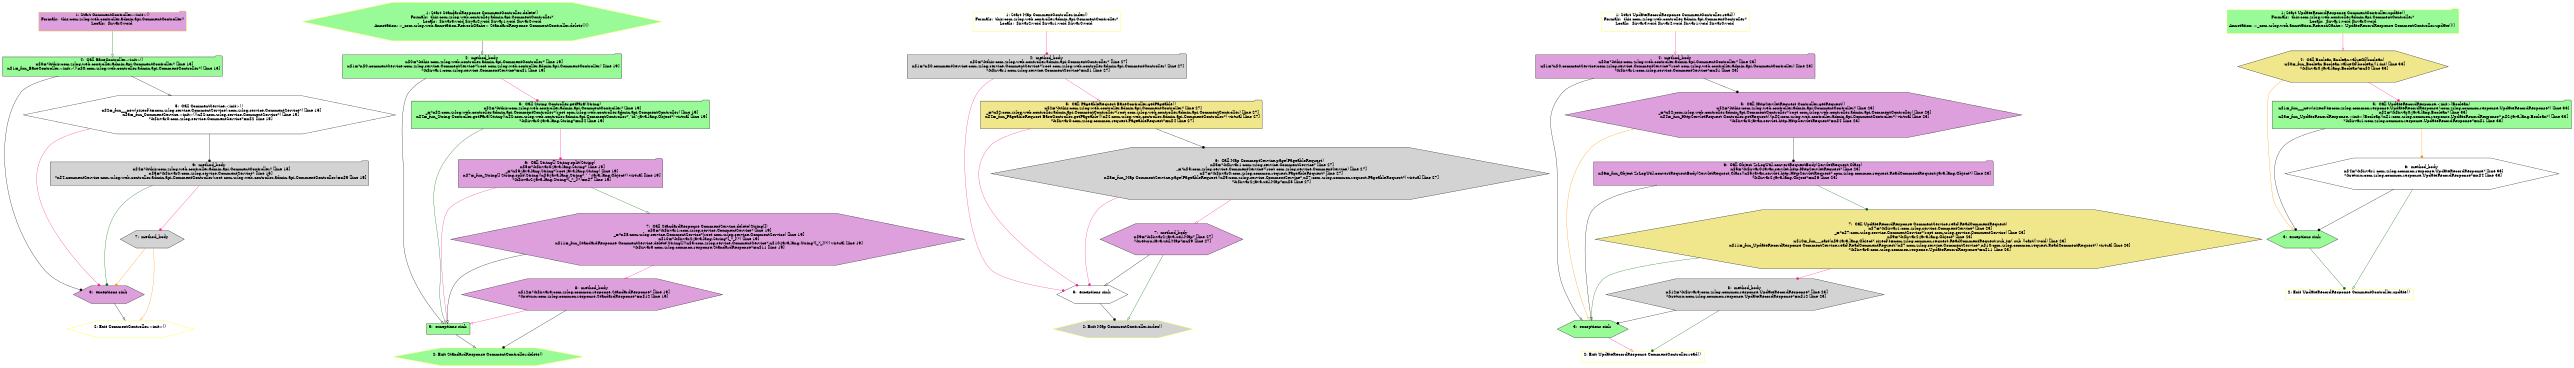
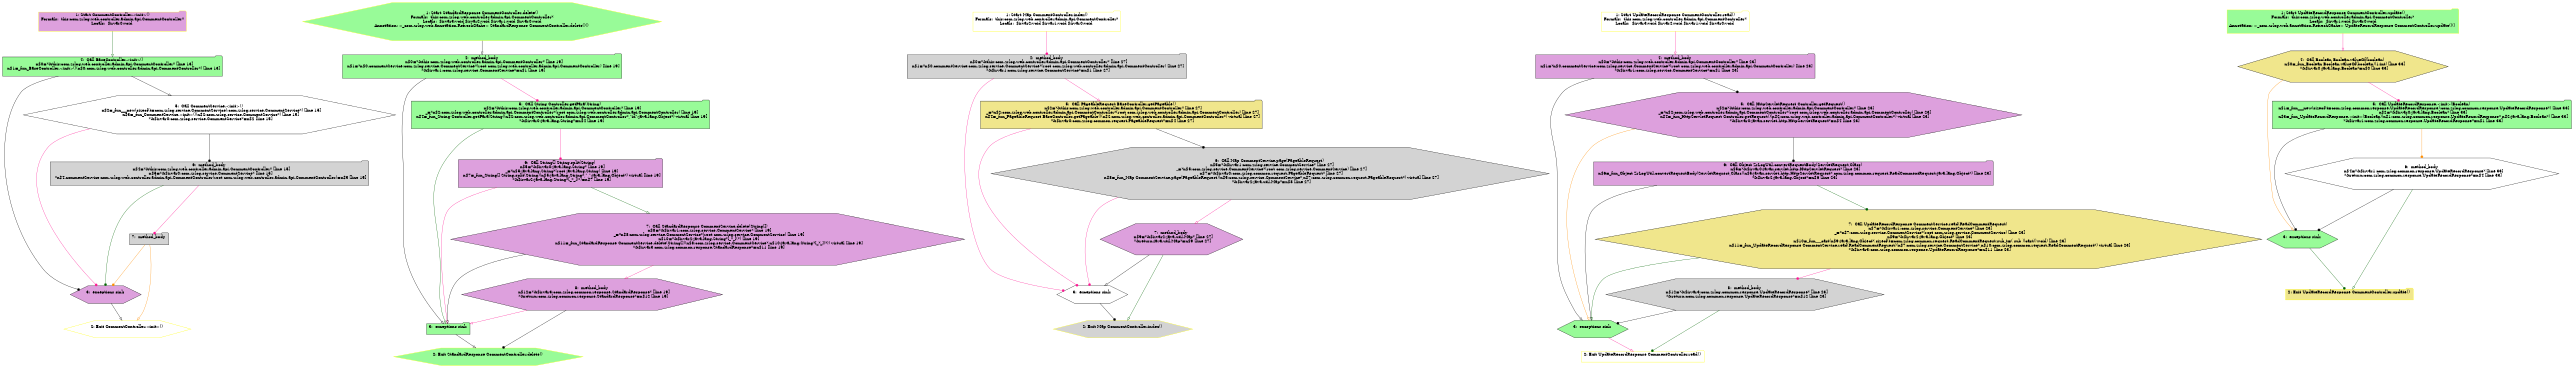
node "7:  method_body": shape hexagon -> folder
node "2: Exit UpdateRecordResponse CommentController.update()": fillcolor white -> khaki
